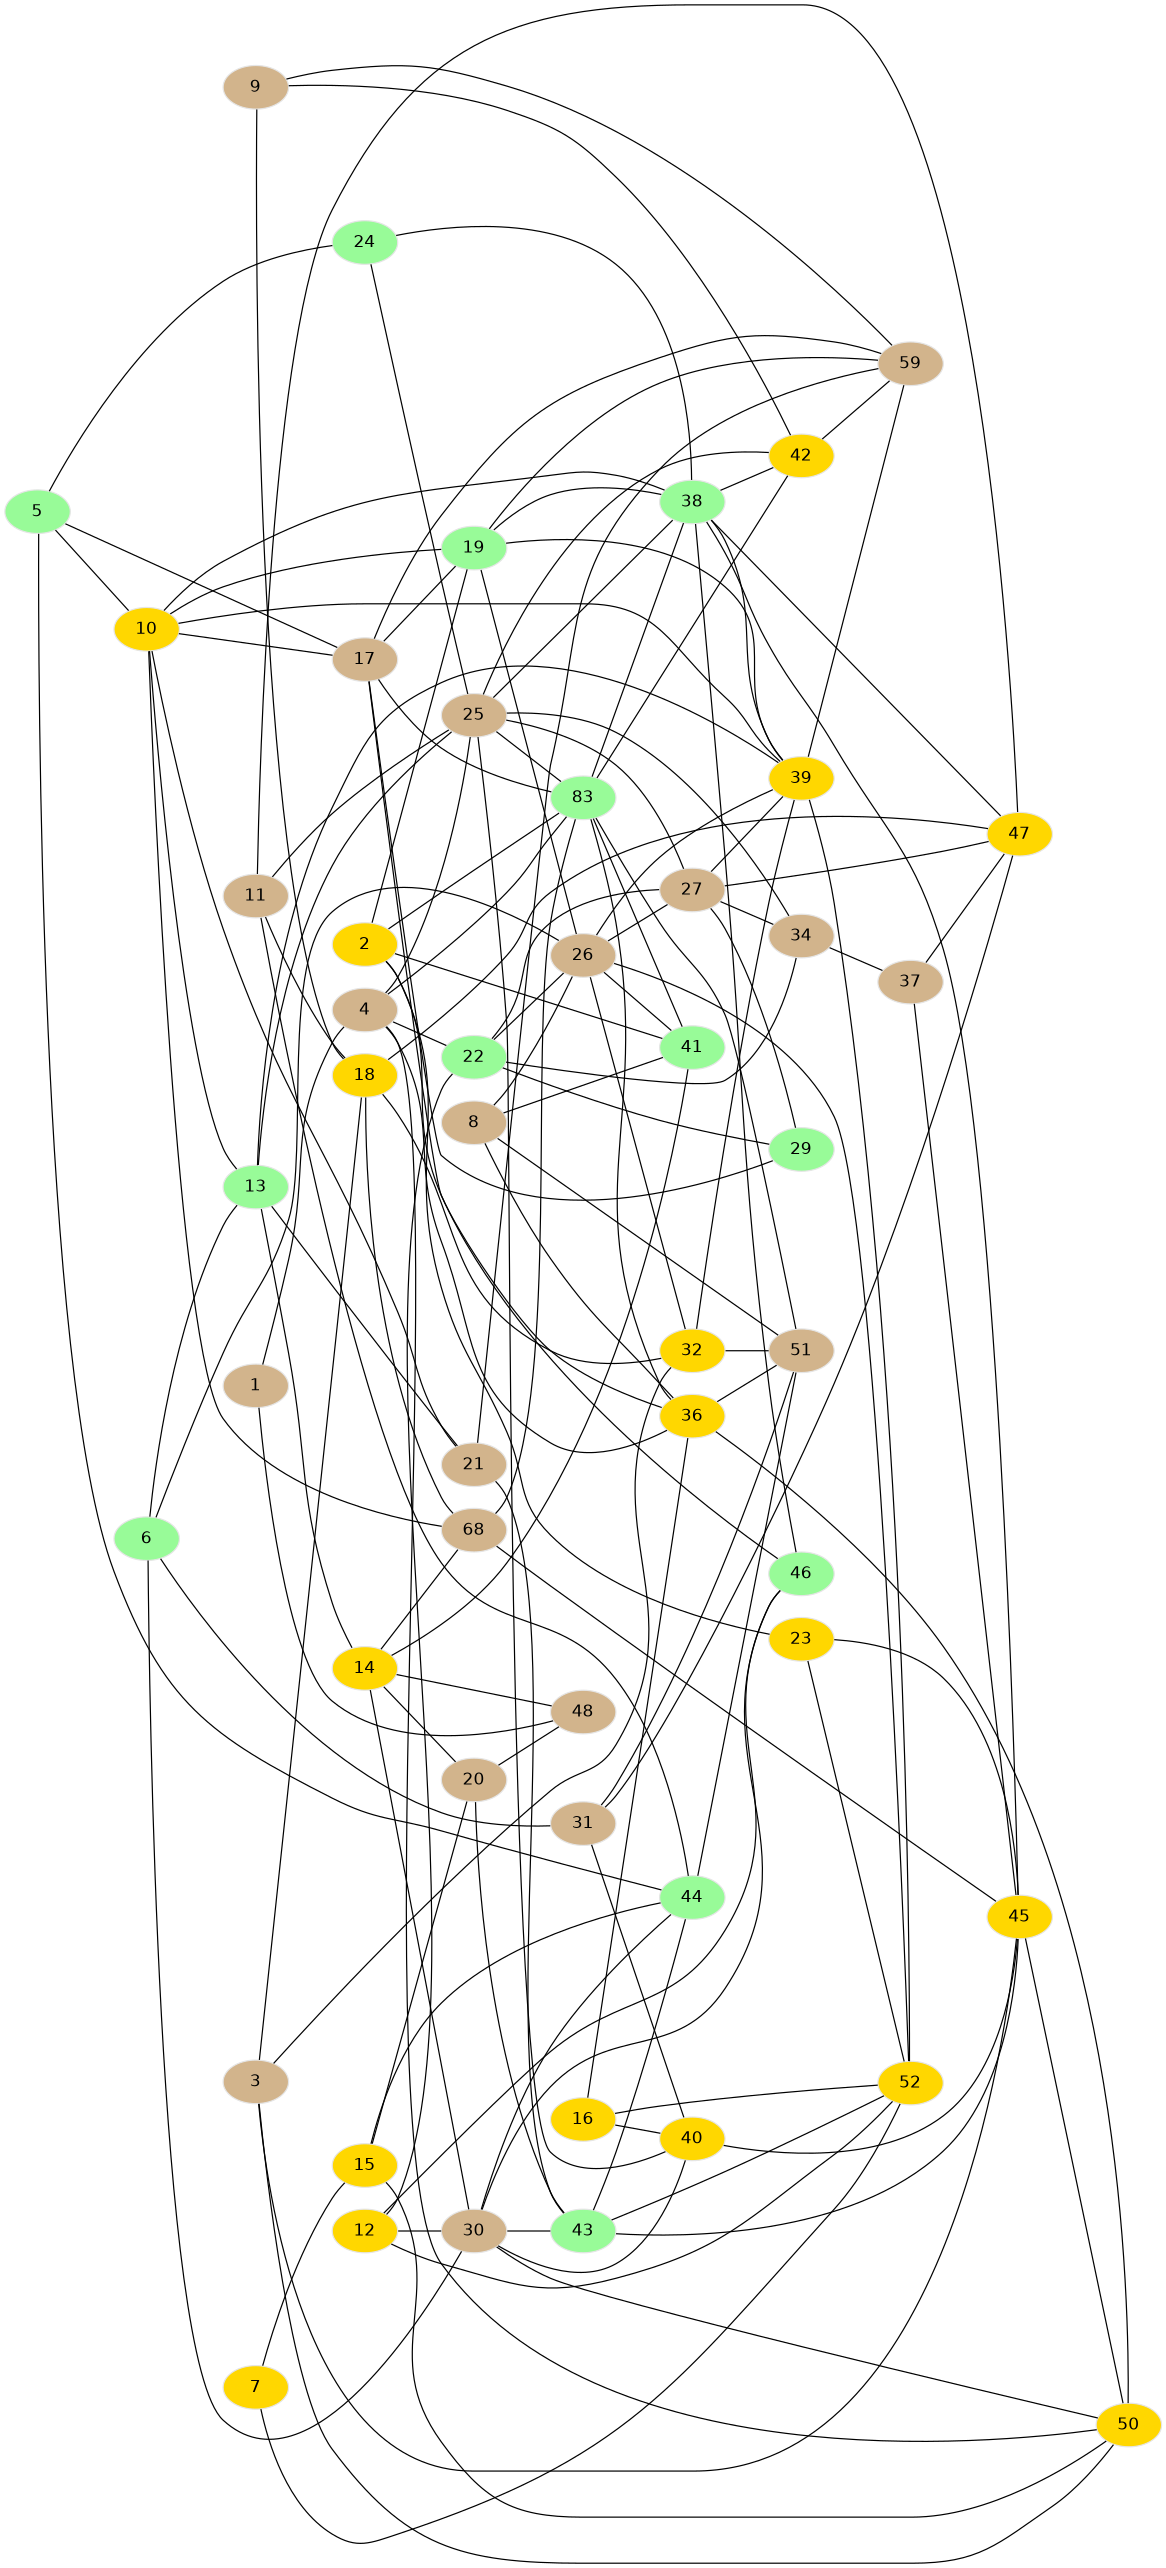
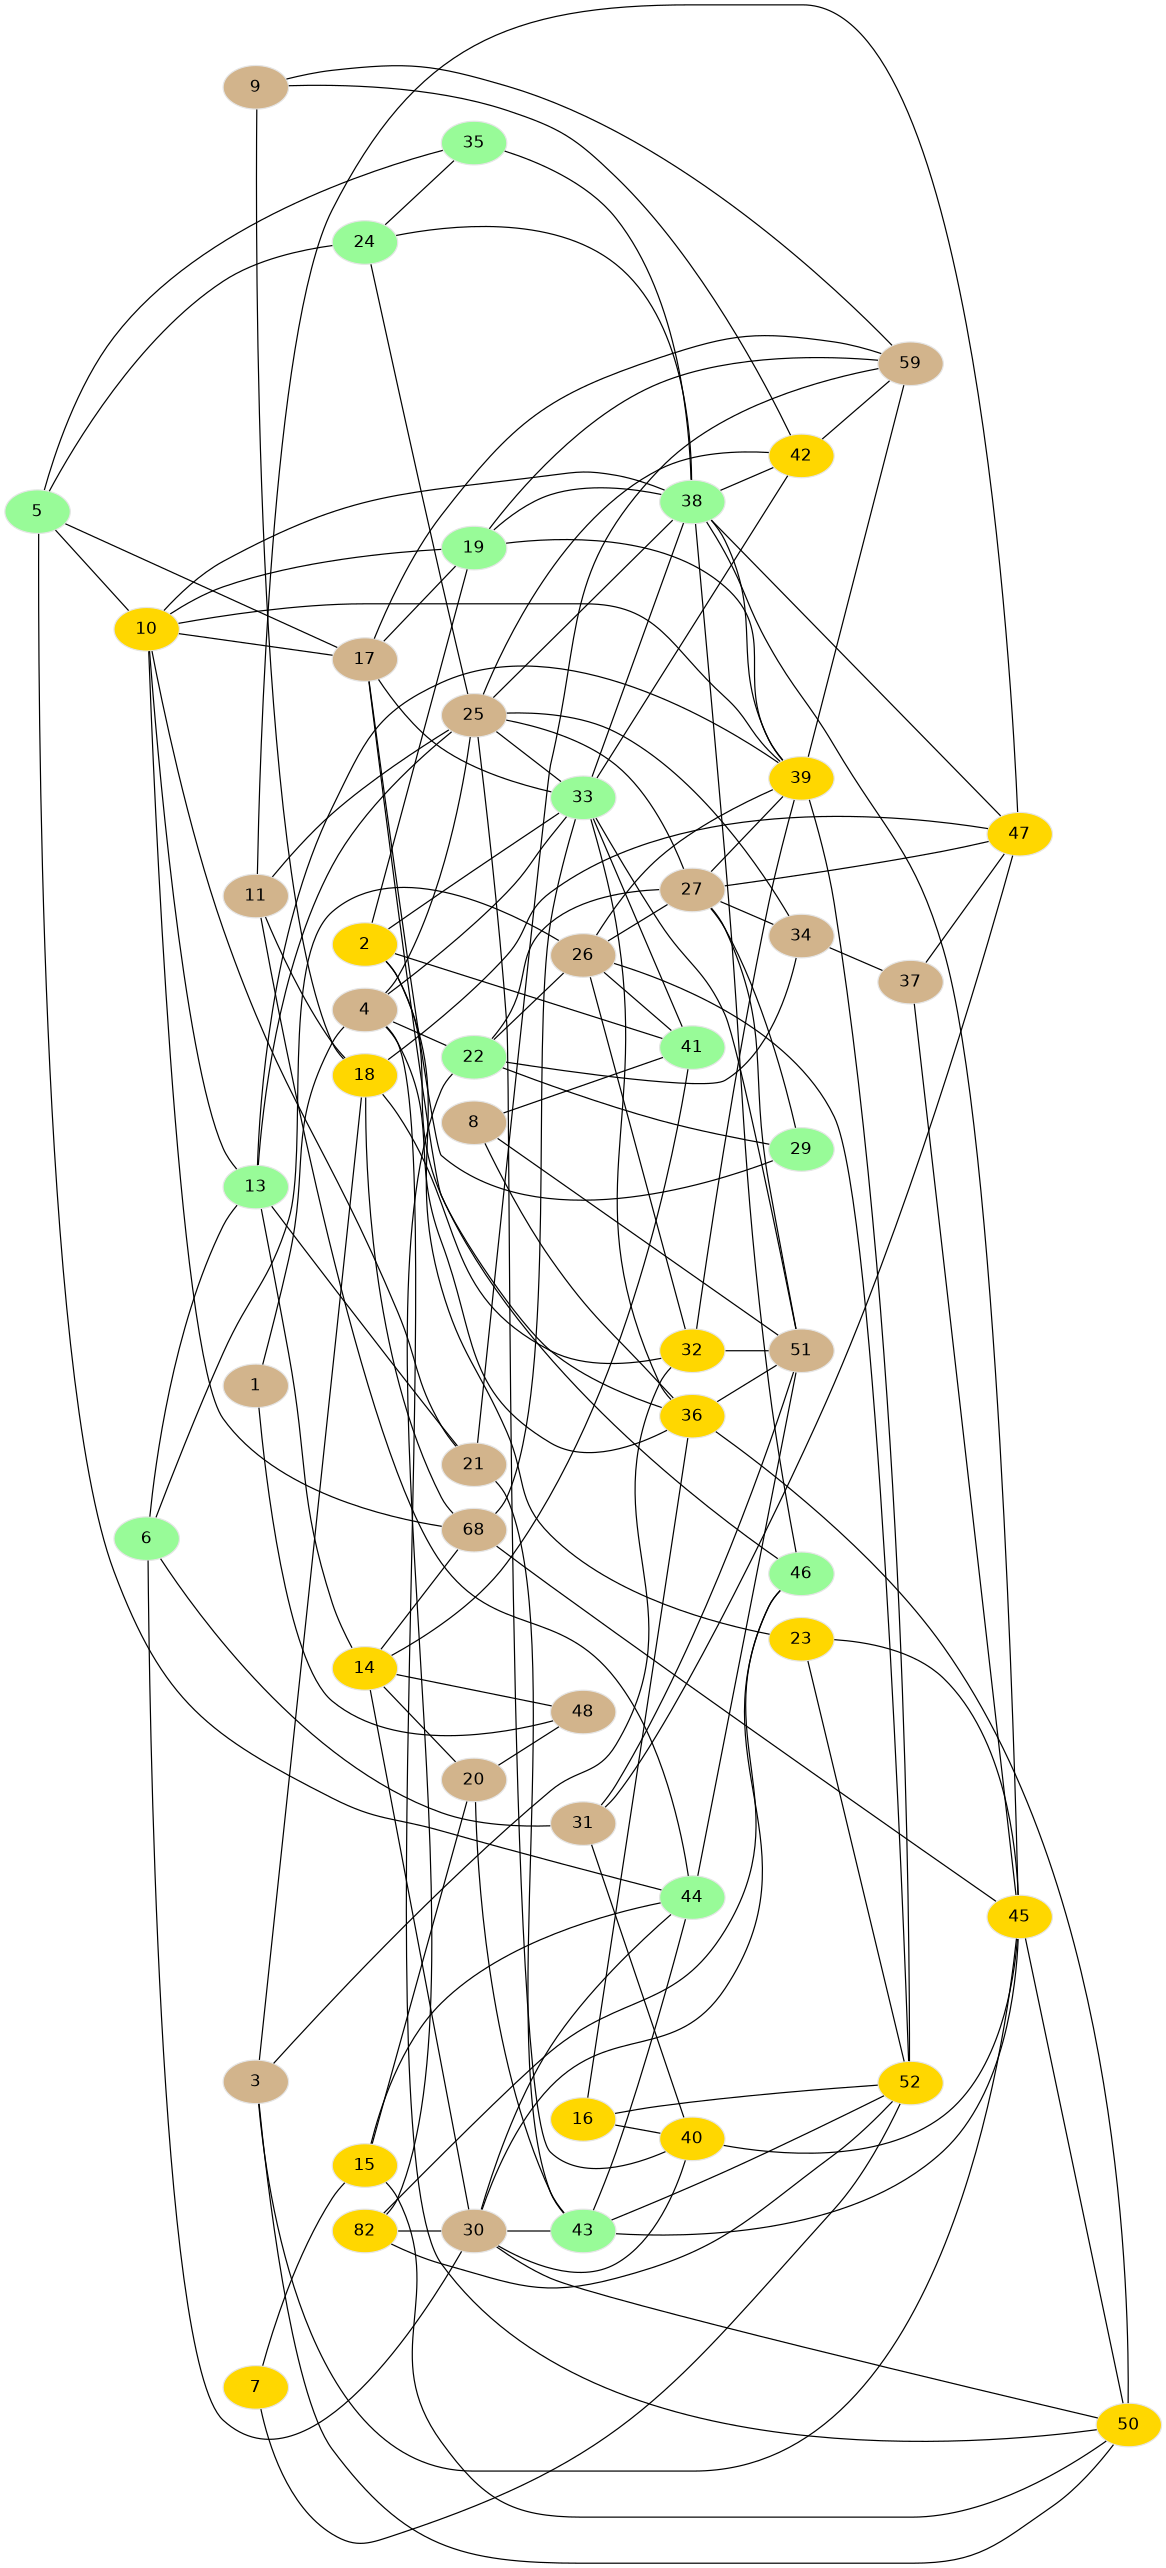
node "35": added
edge "19" -- "26": removed
node "83": label "83" -> "33"
edge "26" -- "8": removed
edge "27" -- "51": added
node "12": label "12" -> "82"
